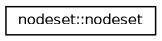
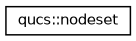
node "nodeset::nodeset": label "nodeset::nodeset" -> "qucs::nodeset"
